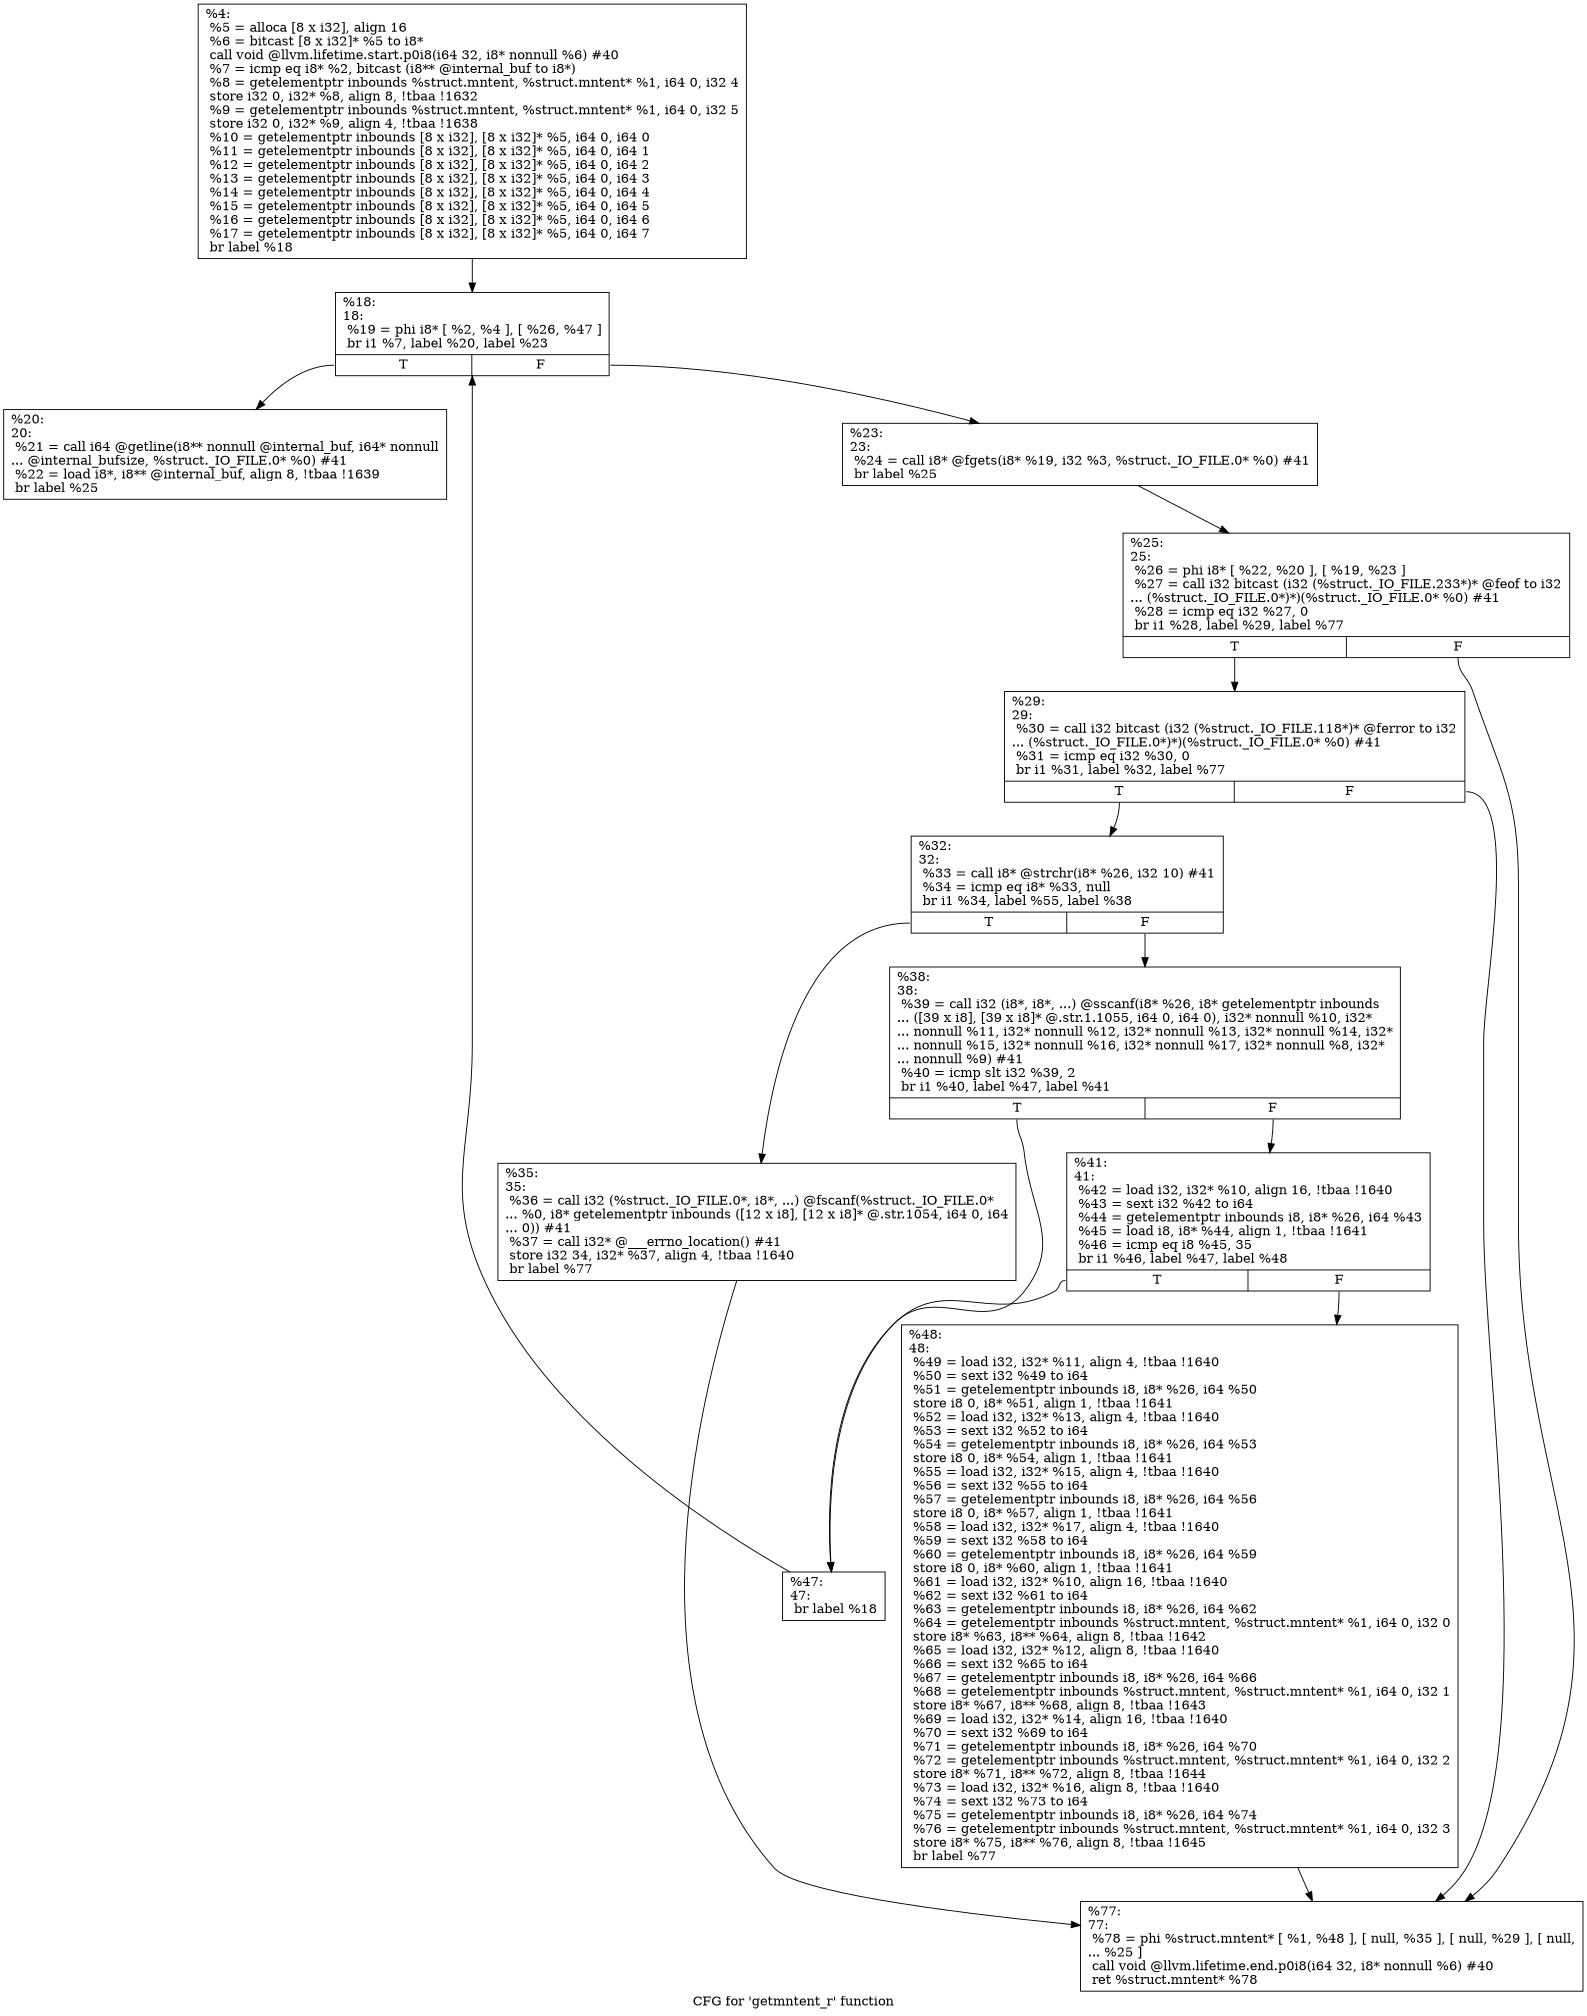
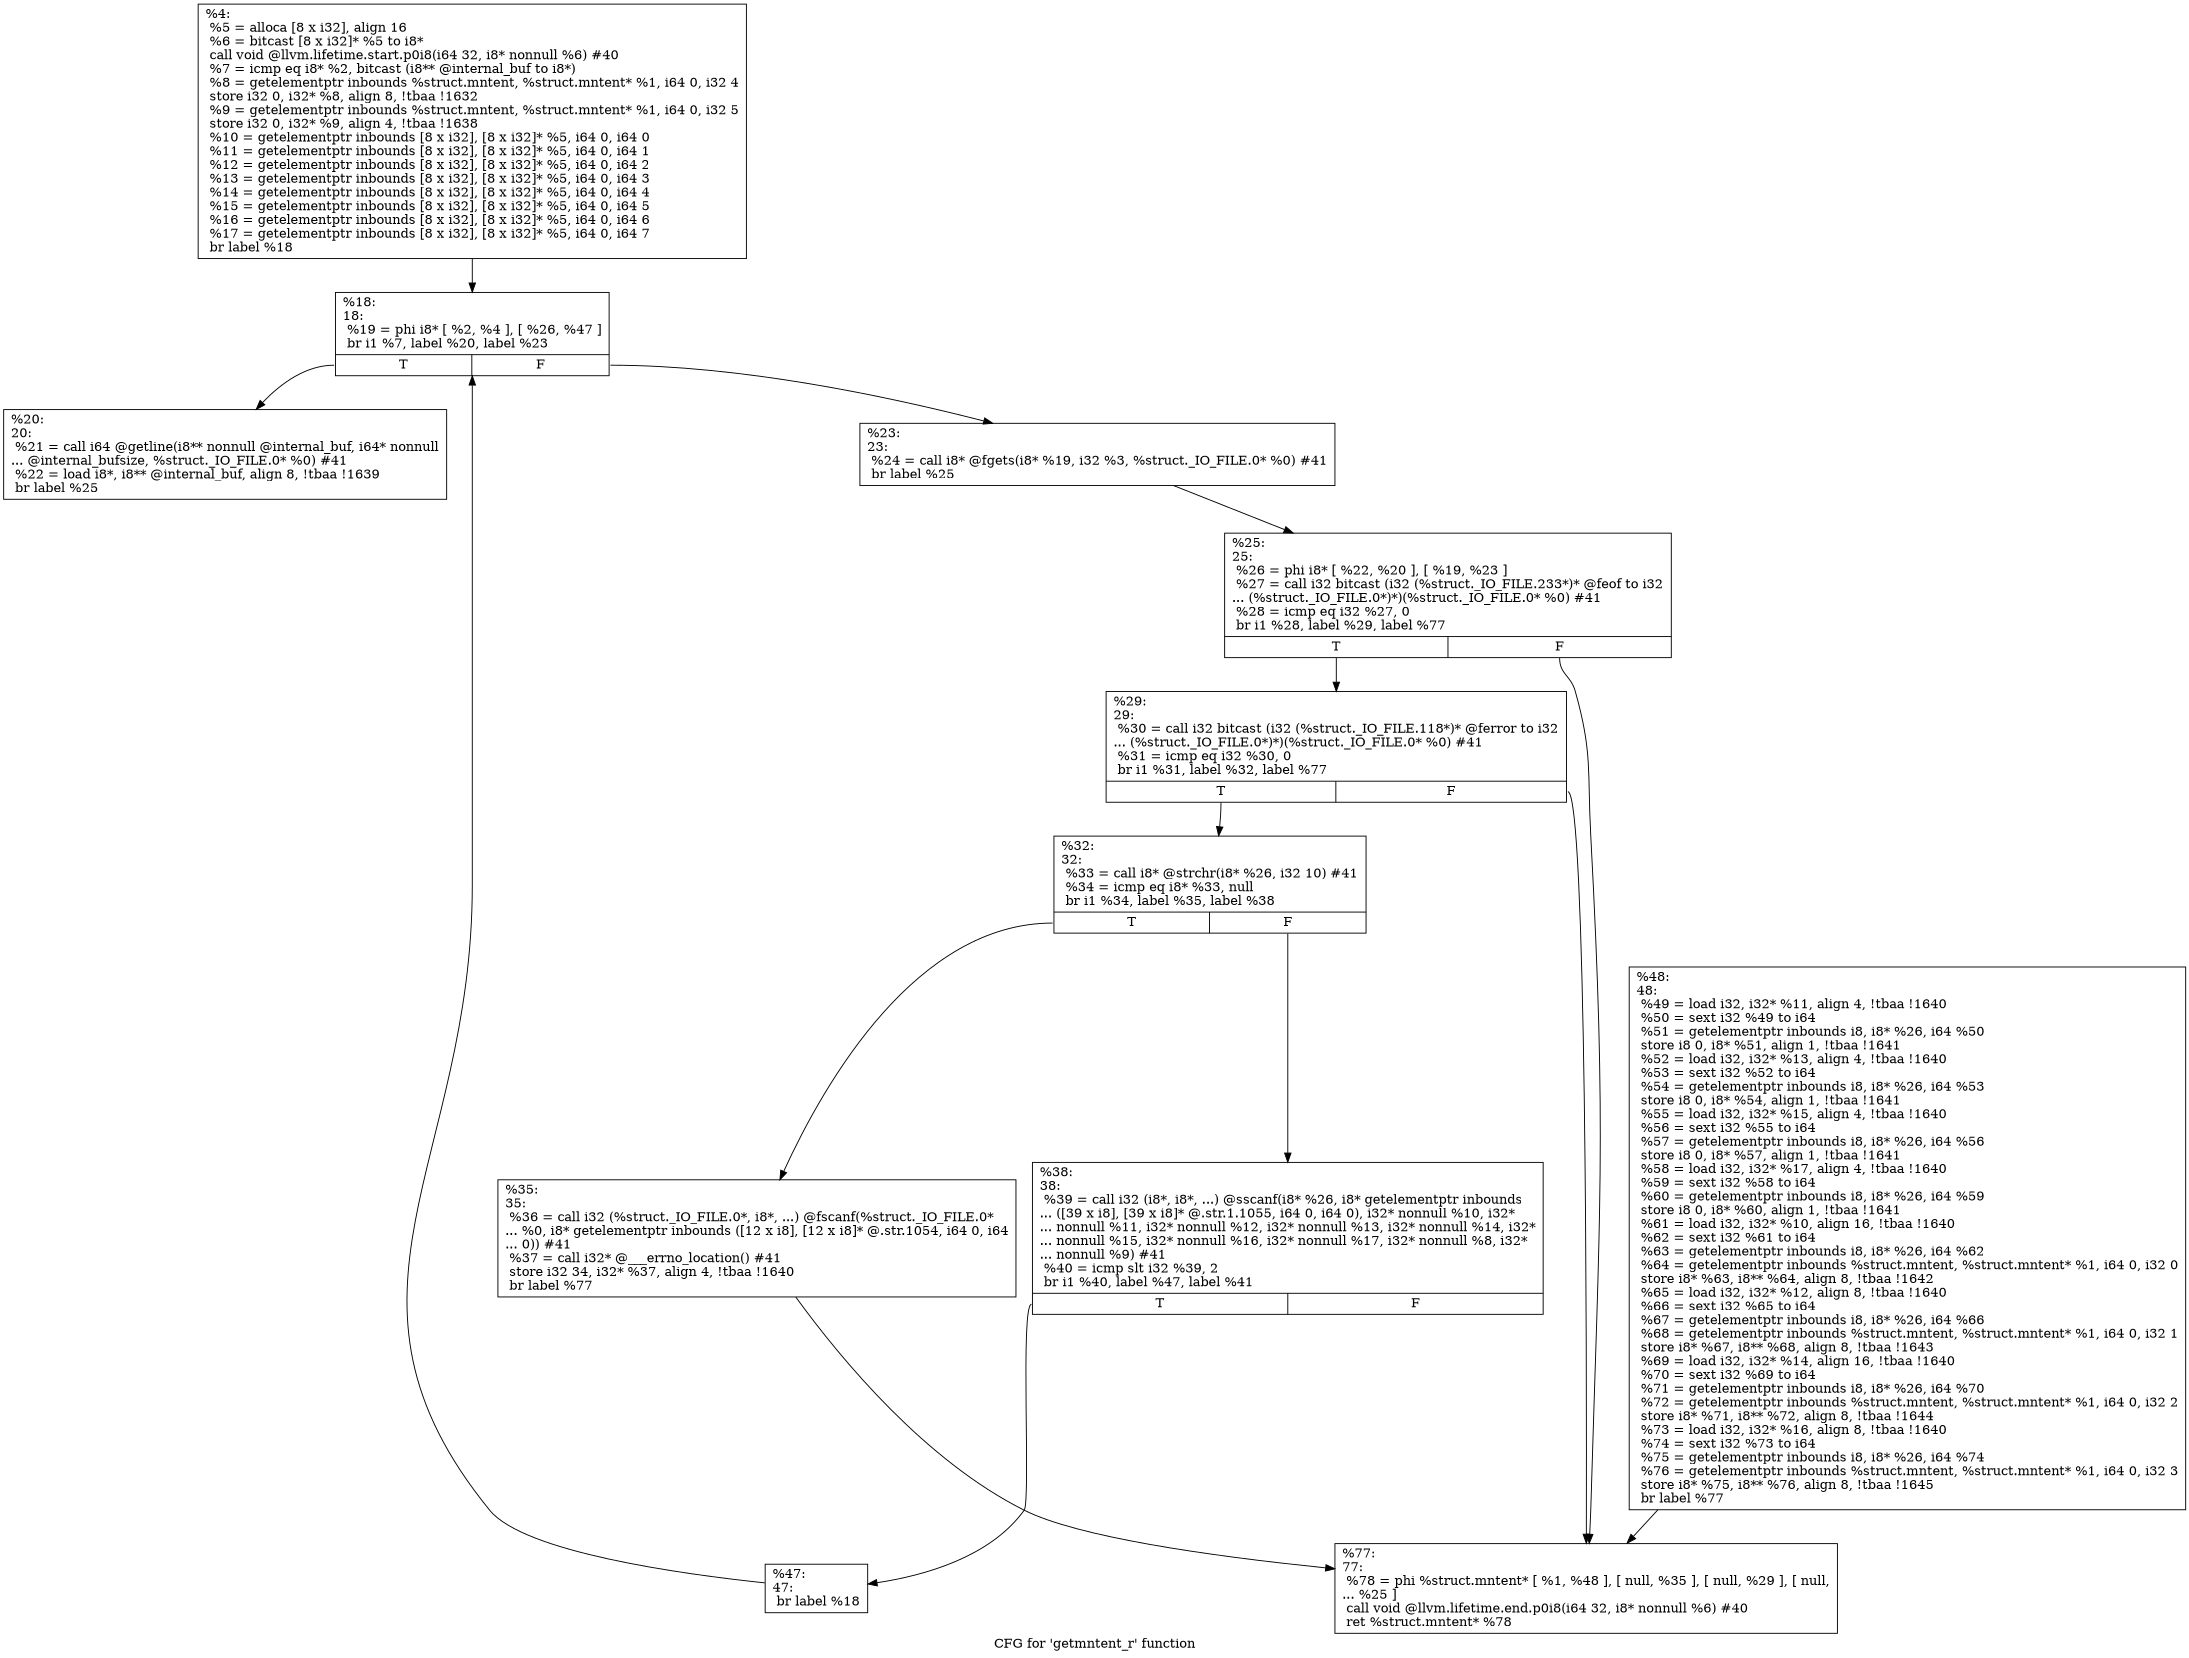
node "%32:": text "br i1 %34, label %55, label %38" -> "br i1 %34, label %35, label %38"
node "%41:": removed
